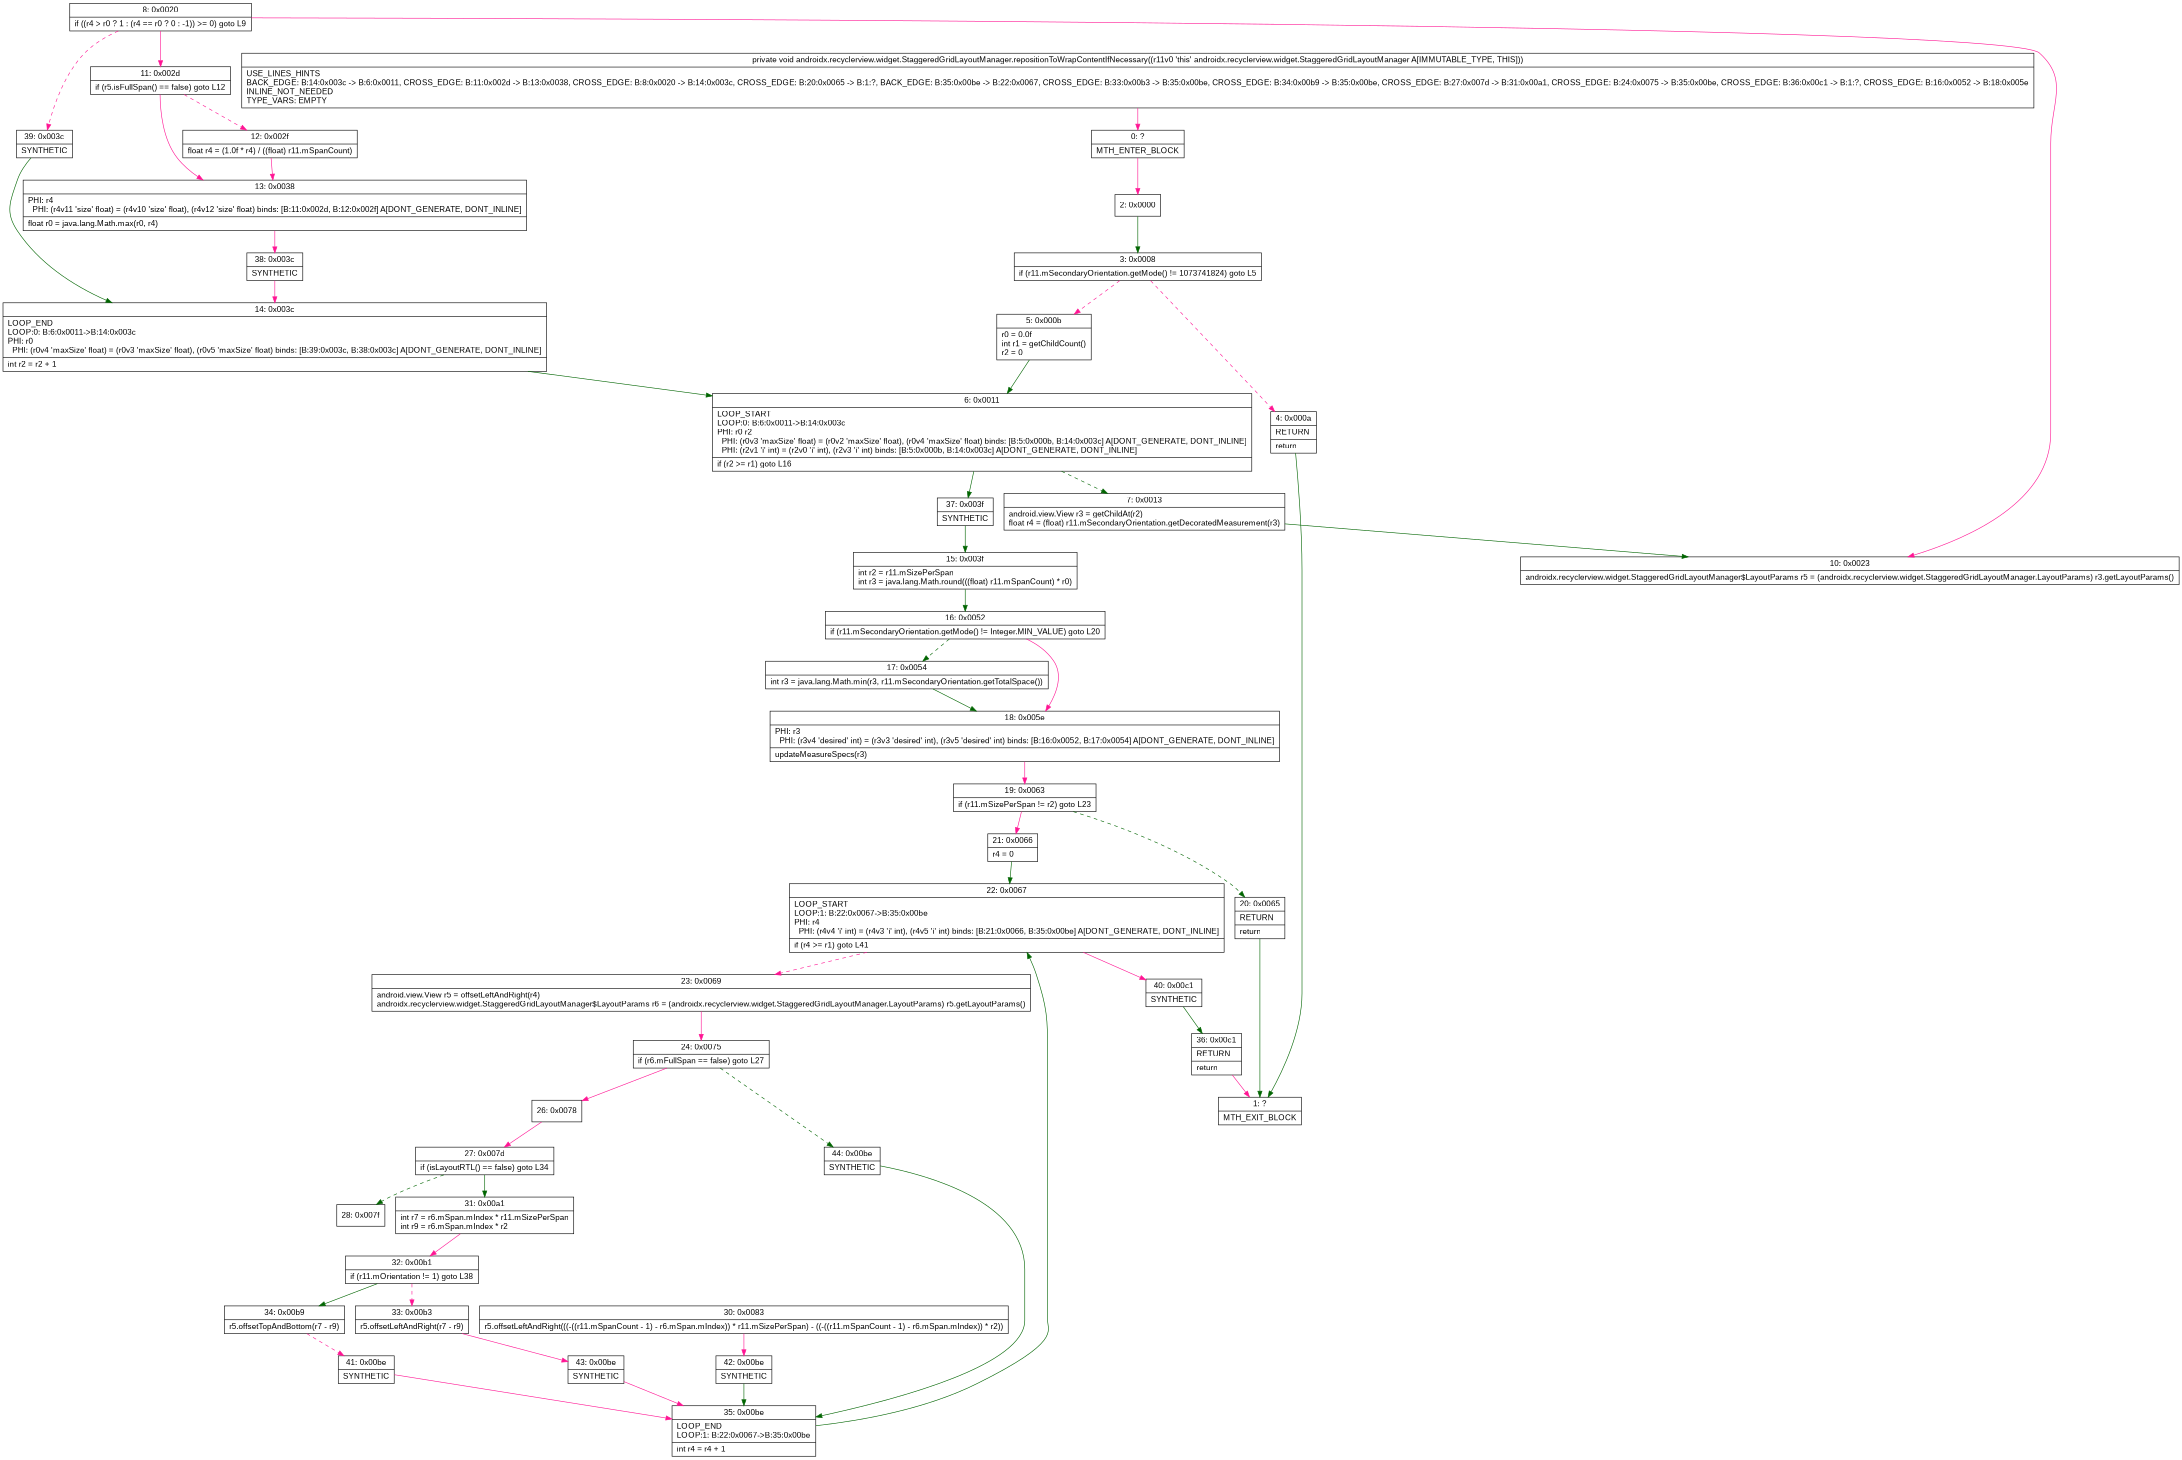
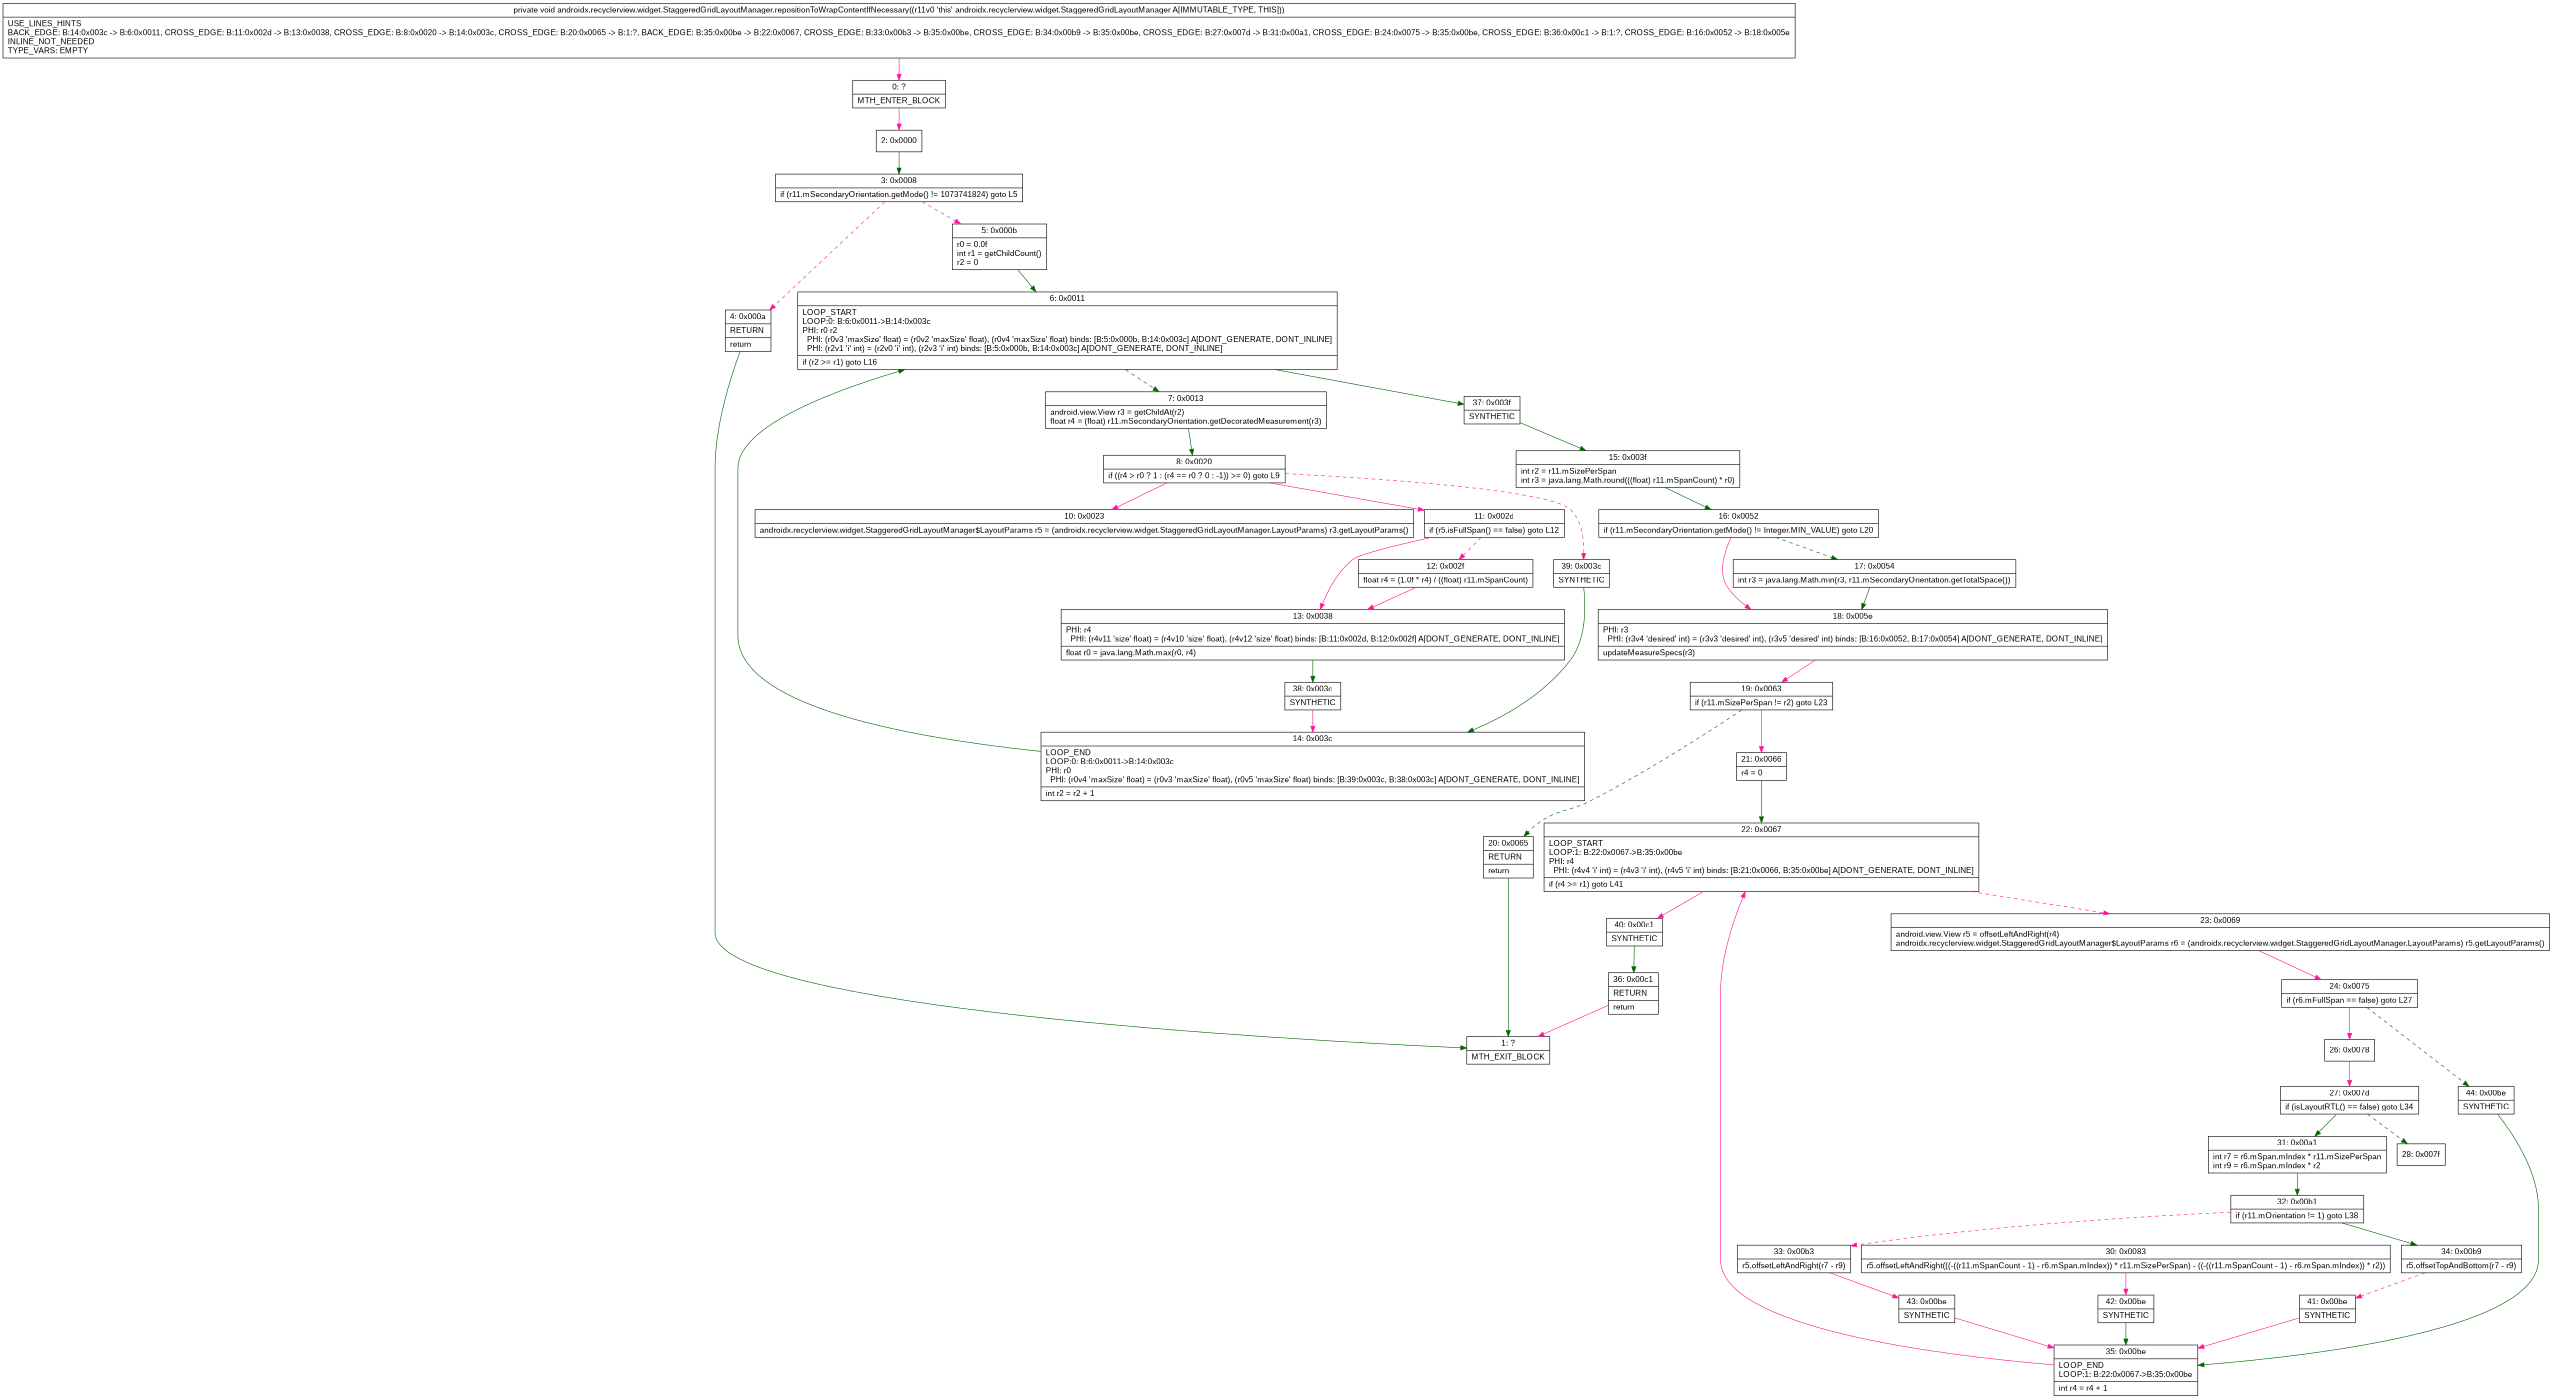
edge "13: 0x0038" -> "38: 0x003c": color deeppink -> darkgreen
edge "7: 0x0013" -> "10: 0x0023": now "7: 0x0013" -> "8: 0x0020"
edge "31: 0x00a1" -> "32: 0x00b1": color deeppink -> darkgreen
edge "35: 0x00be" -> "22: 0x0067": color darkgreen -> deeppink
